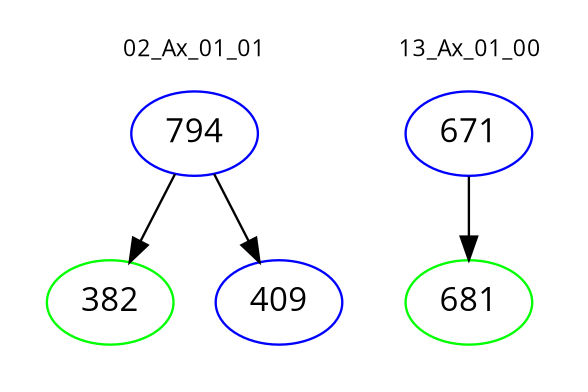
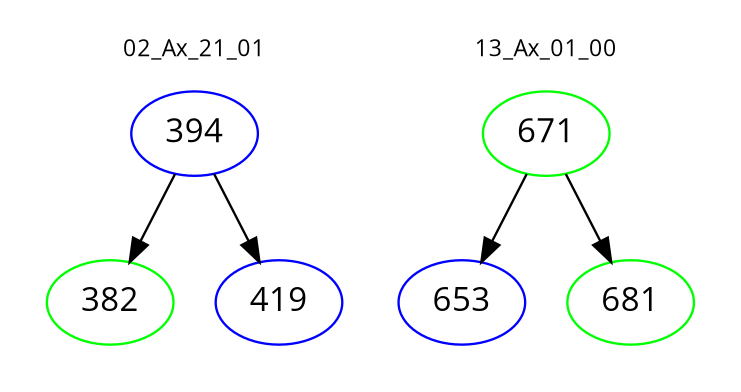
cluster "02_Ax_01_01": label "02_Ax_01_01" -> "02_Ax_21_01"
node "794": label "794" -> "394"
node "671": color blue -> green
node "409": label "409" -> "419"
node "653": added
